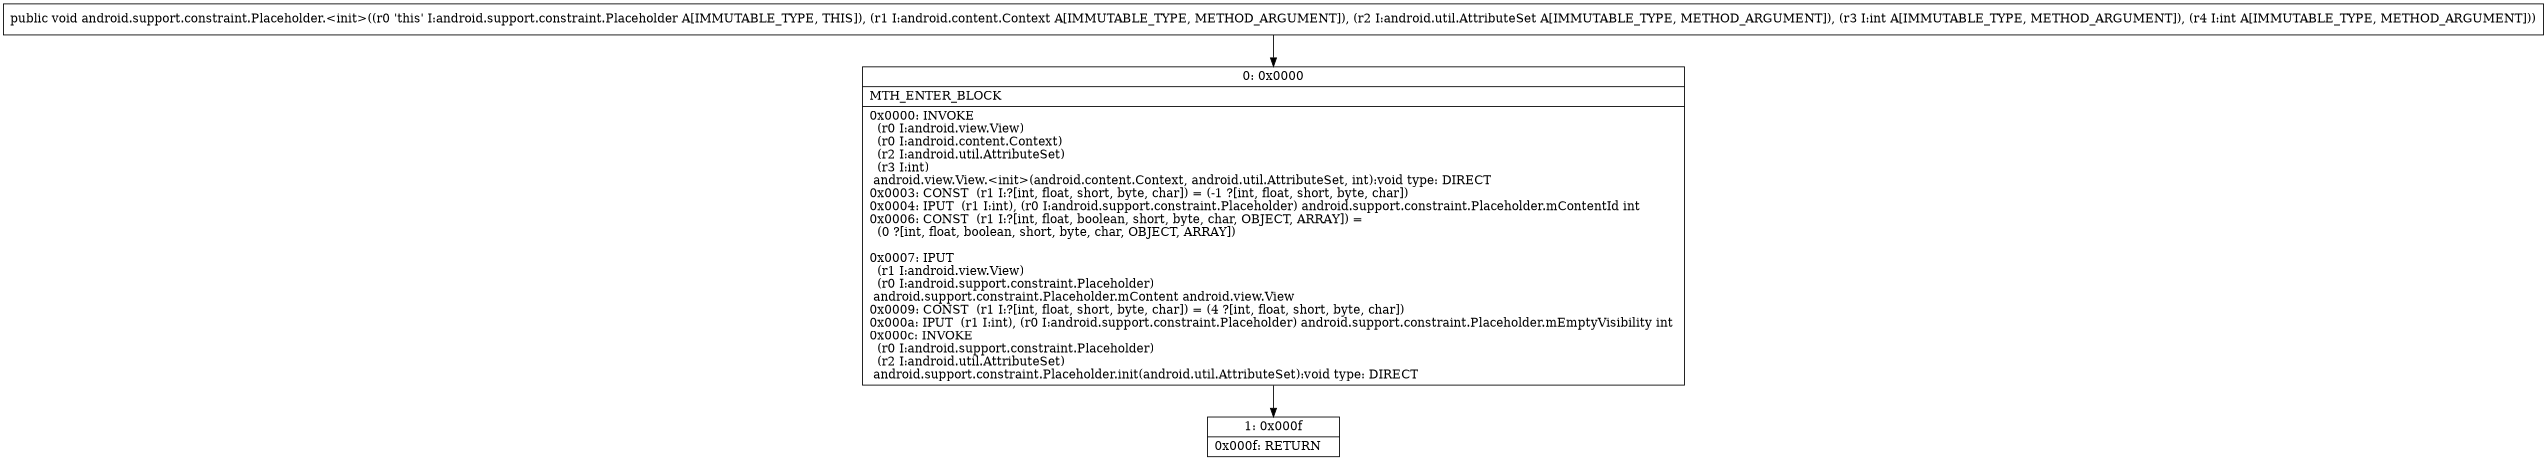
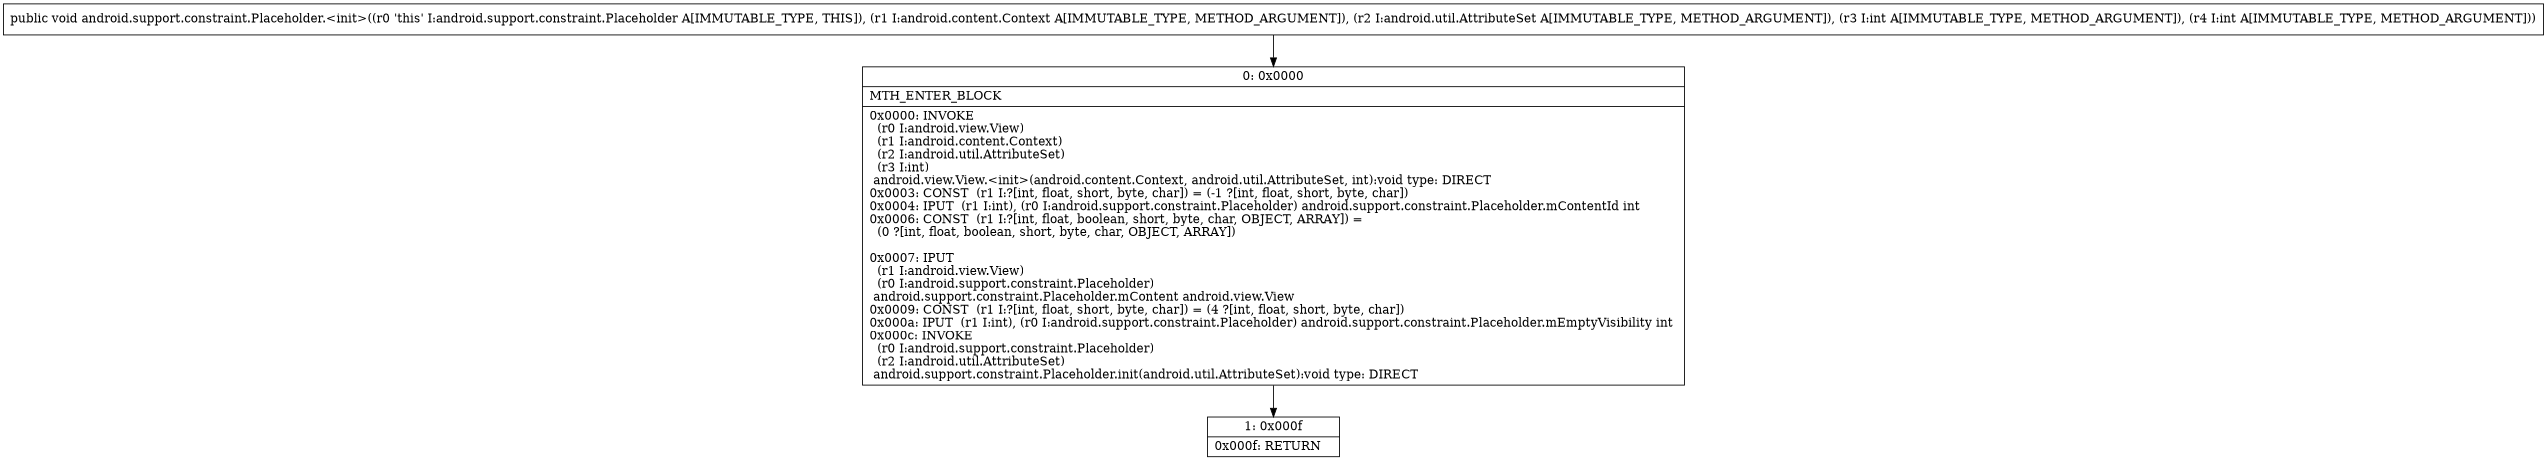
node "0: 0x0000": text "(r0 I:android.content.Context)" -> "(r1 I:android.content.Context)"
